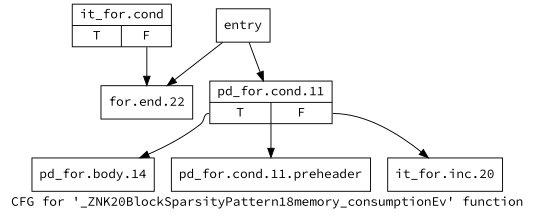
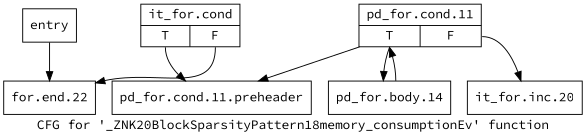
edge "entry" -> "pd_for.cond.11": now "pd_for.body.14" -> "pd_for.cond.11"
edge "it_for.cond" -> "pd_for.cond.11.preheader": added
